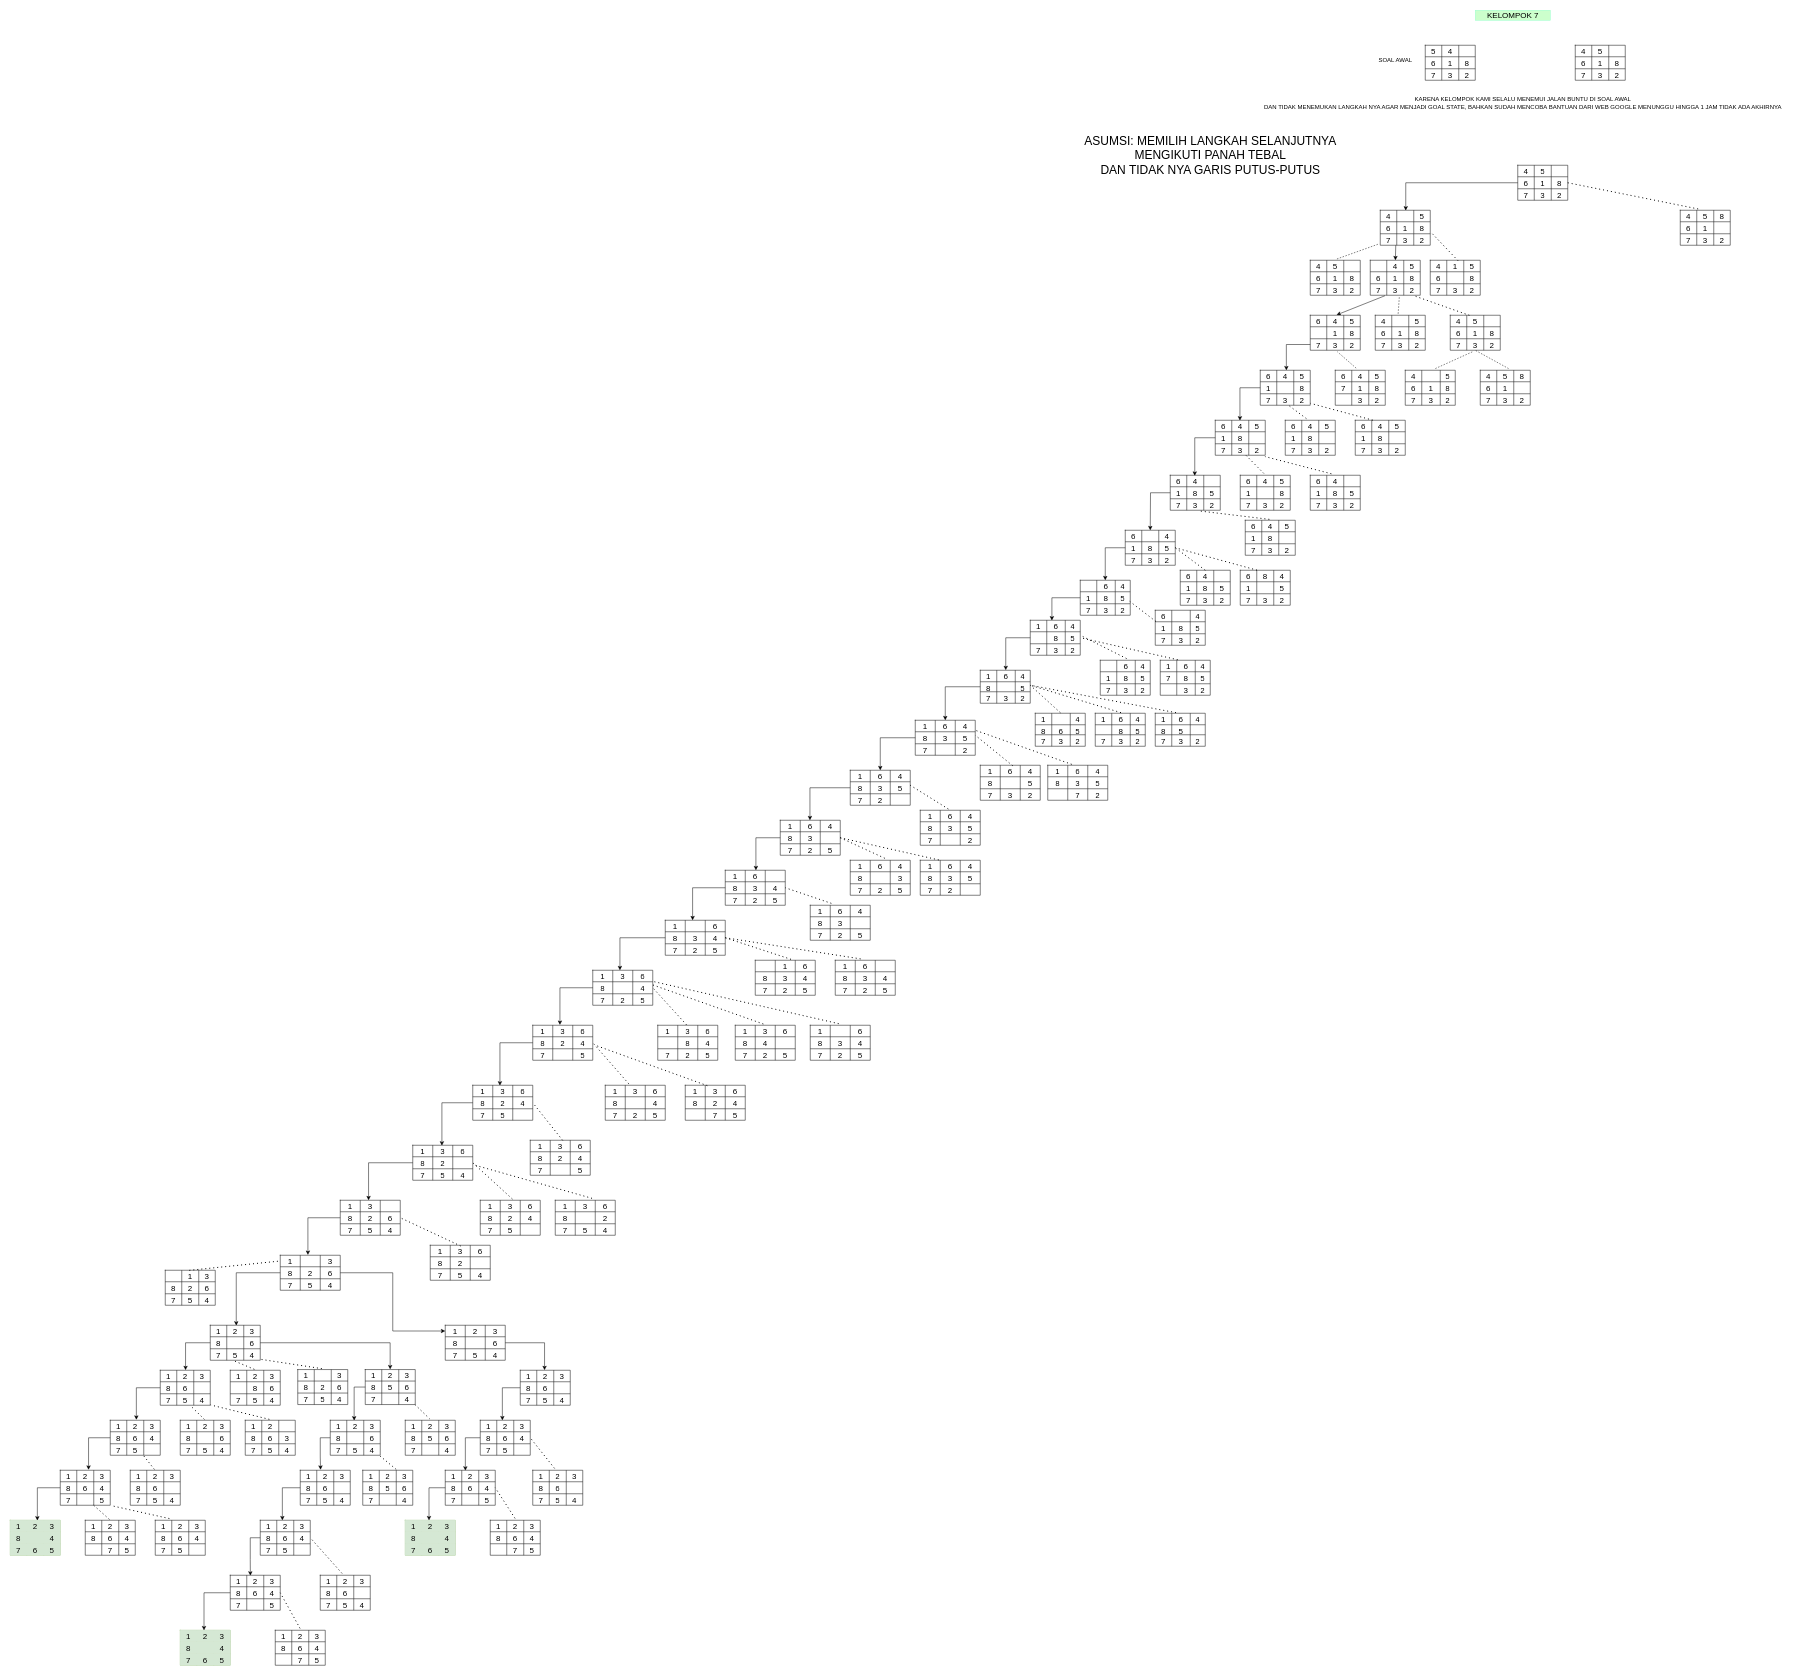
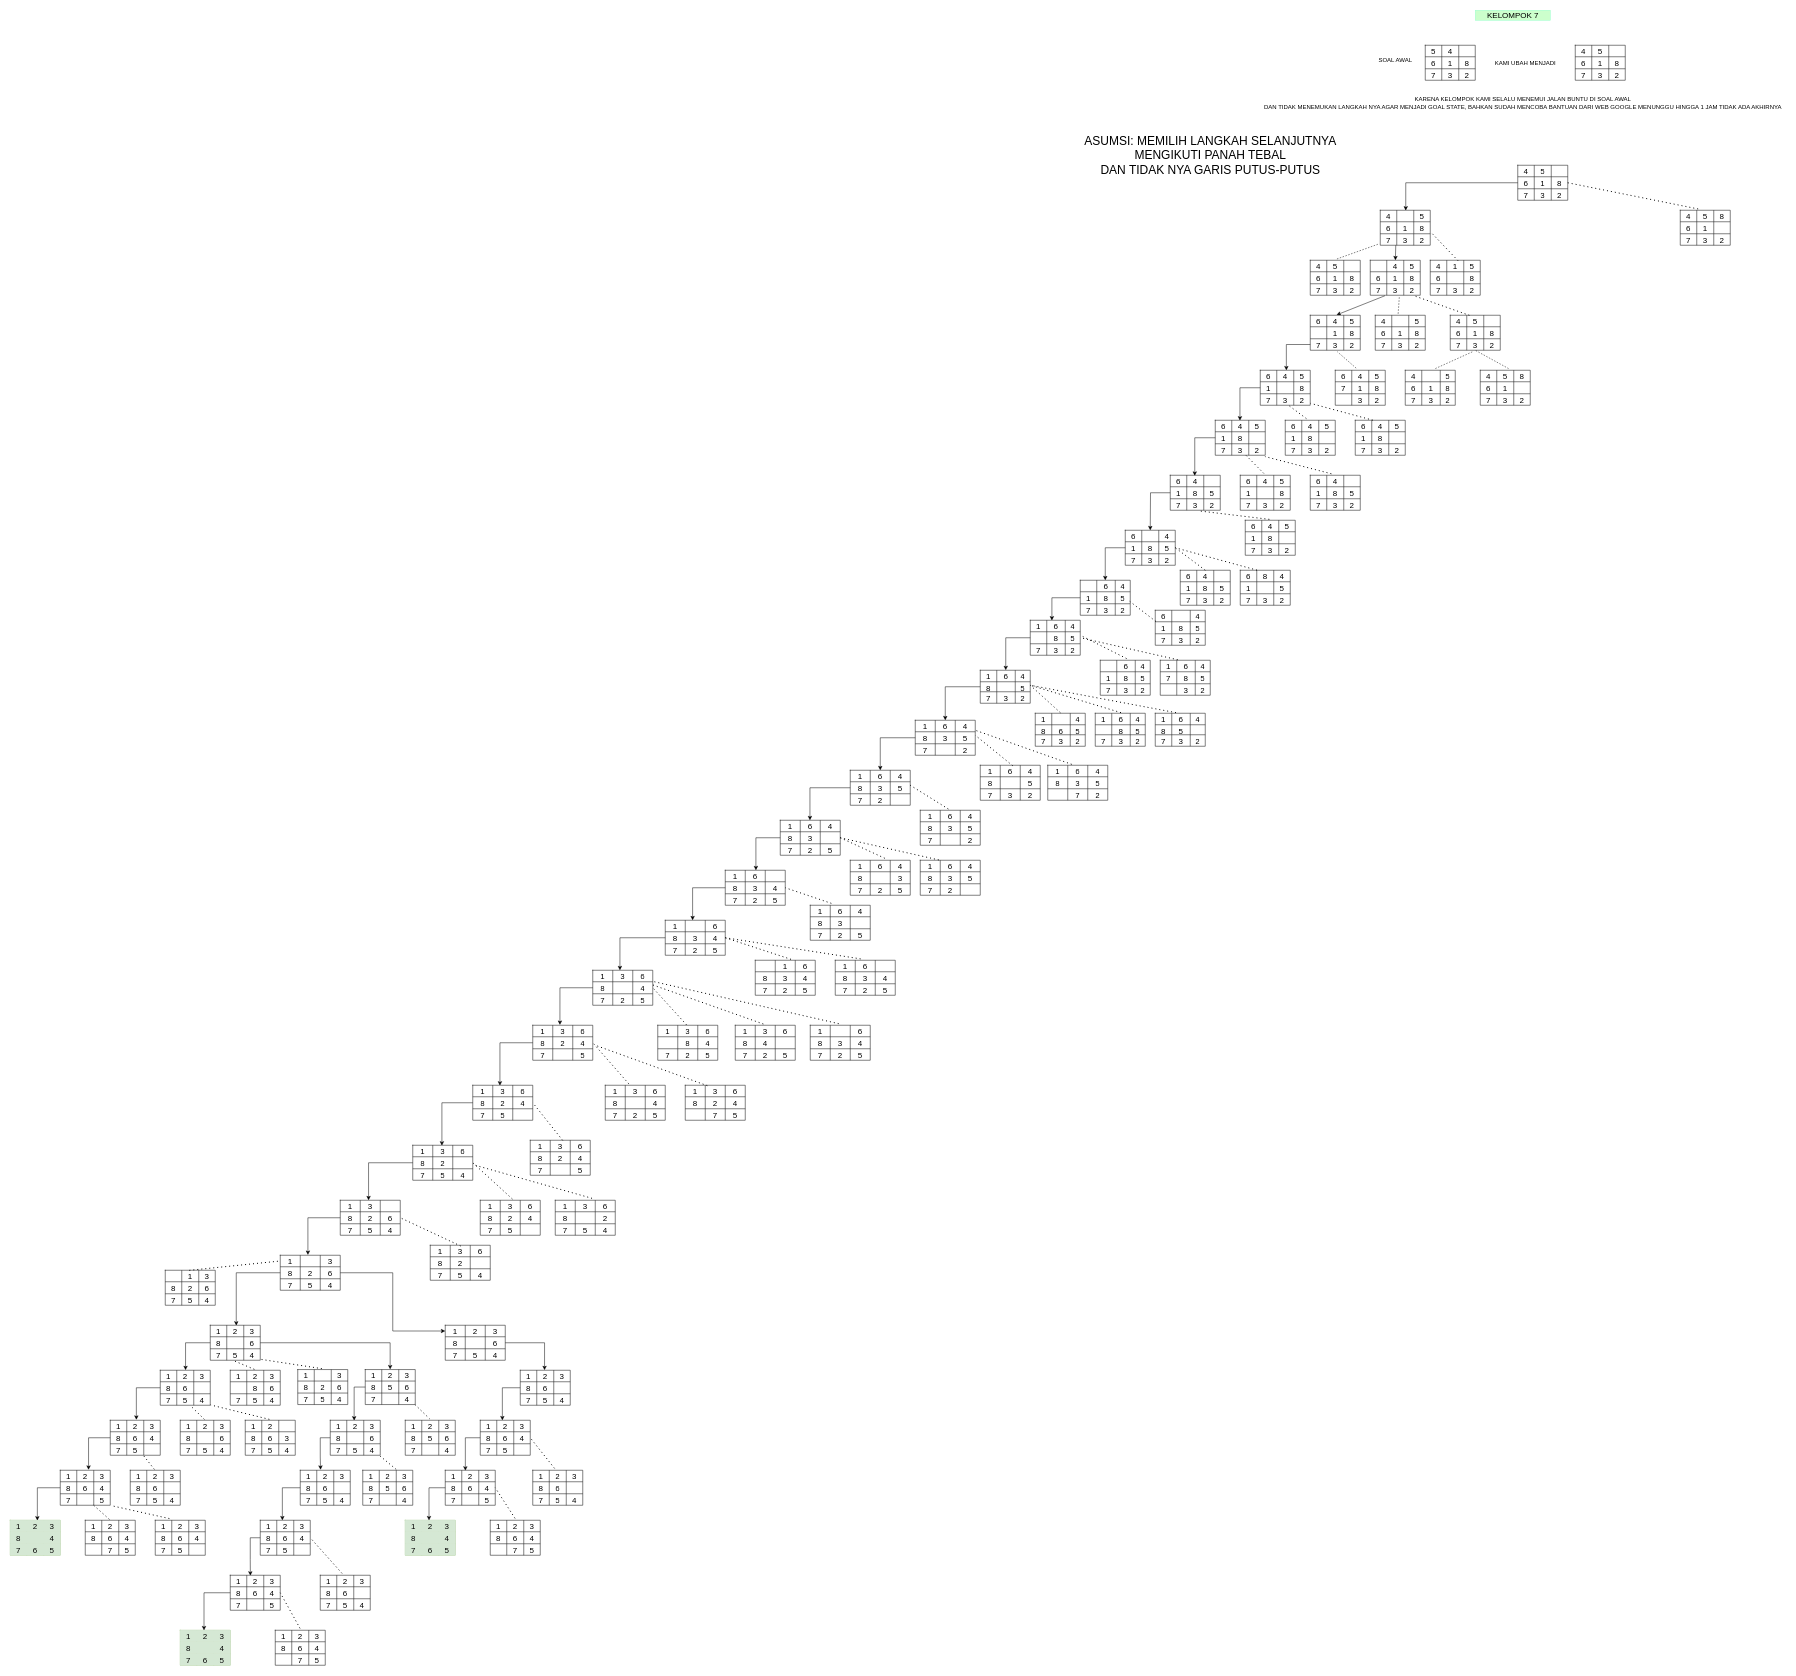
node "KAMI UBAH MENJADI": added
